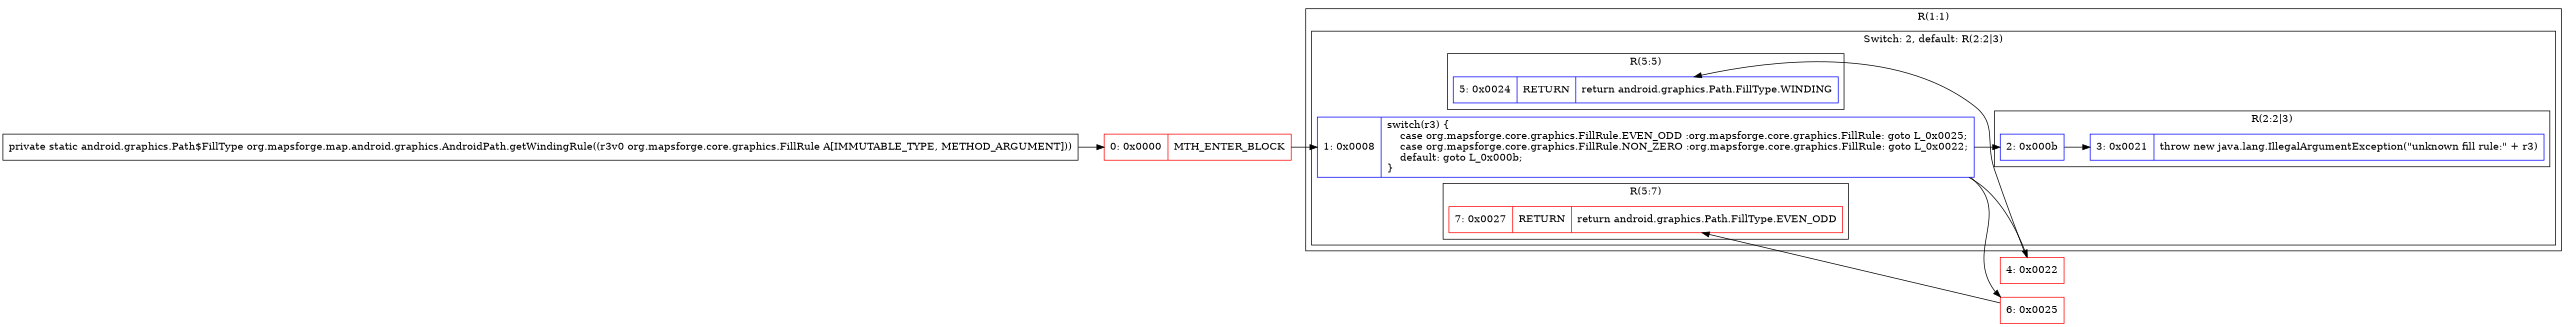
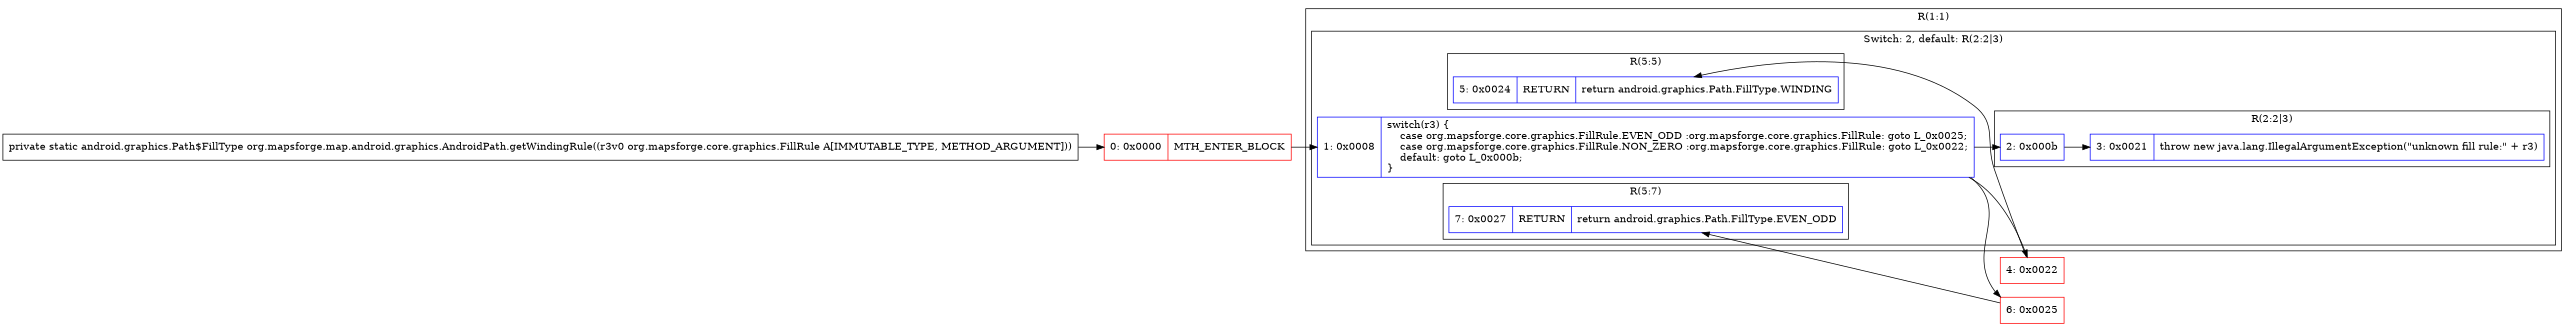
node "7: 0x0027": color red -> blue
